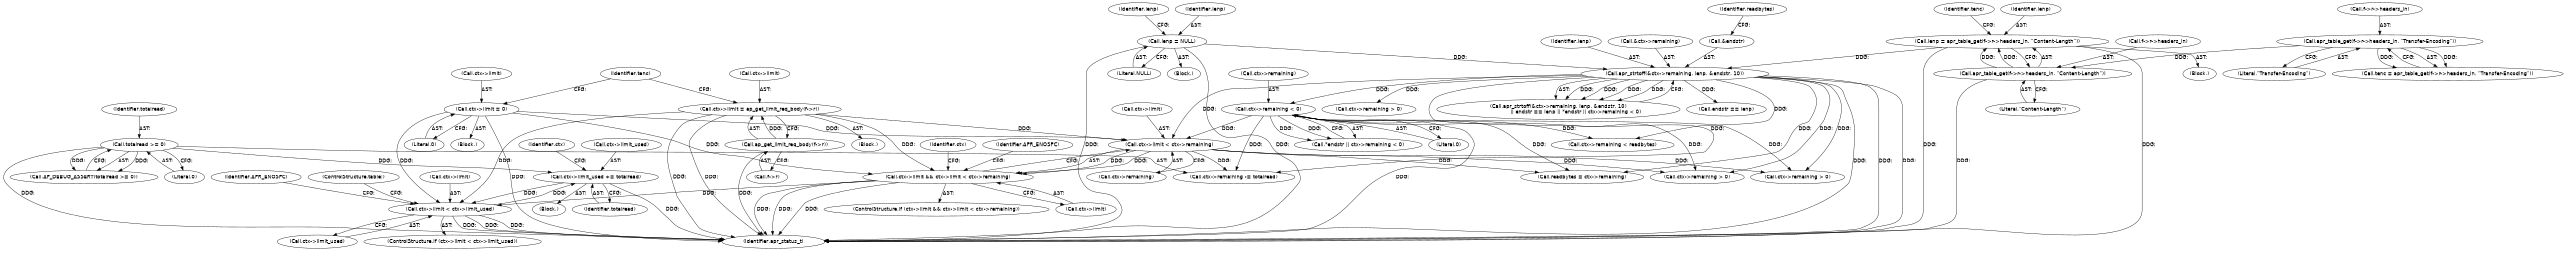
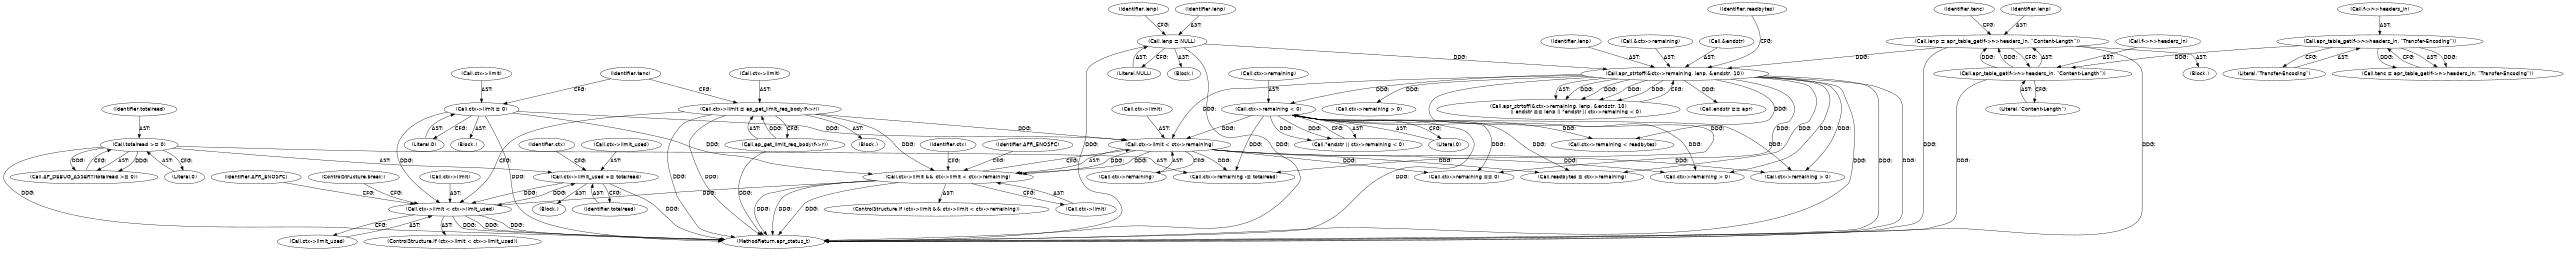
edge "(Identifier,readbytes)" -> "(Call,&endstr)": now "(Identifier,readbytes)" -> "(Call,apr_strtoff(&ctx->remaining, lenp, &endstr, 10))"
node "(Call,endstr == lenp)": label "(Call,endstr == lenp)" -> "(Call,endstr == apr)"
edge "(Call,totalread >= 0)" -> "(Call,ctx->limit_used += totalread)": label "DDG: " -> "AST: "
edge "(Call,ctx->limit = ap_get_limit_req_body(f->r))" -> "(Call,ctx->limit < ctx->limit_used)": label "DDG: " -> "CFG: "
node "(ControlStructure,table;)": label "(ControlStructure,table;)" -> "(ControlStructure,break;)"
node "(Call,f->r)": removed
node "(Call,ctx->remaining == 0)": added
node "(Identifier,apr_status_t)": label "(Identifier,apr_status_t)" -> "(MethodReturn,apr_status_t)"
